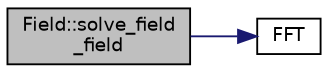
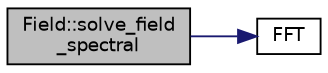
node "Field::solve_field _field": label "Field::solve_field _field" -> "Field::solve_field _spectral"
